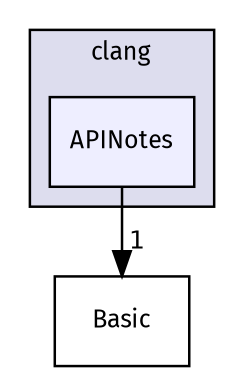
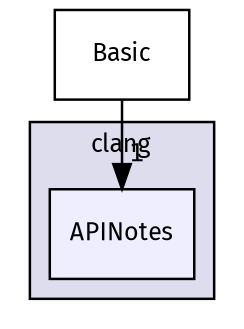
edge "APINotes" -> "Basic": reversed
